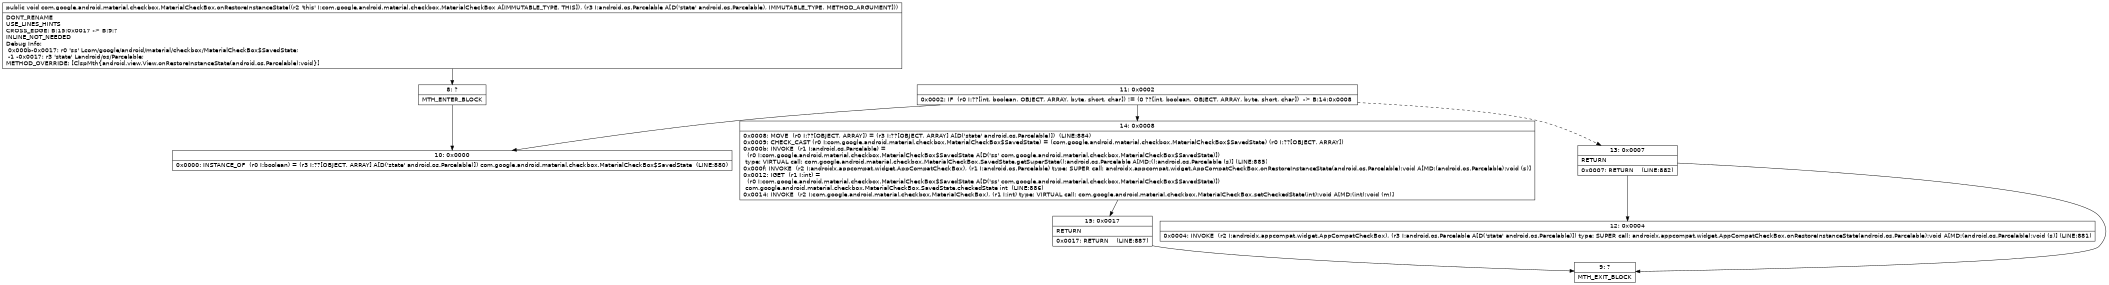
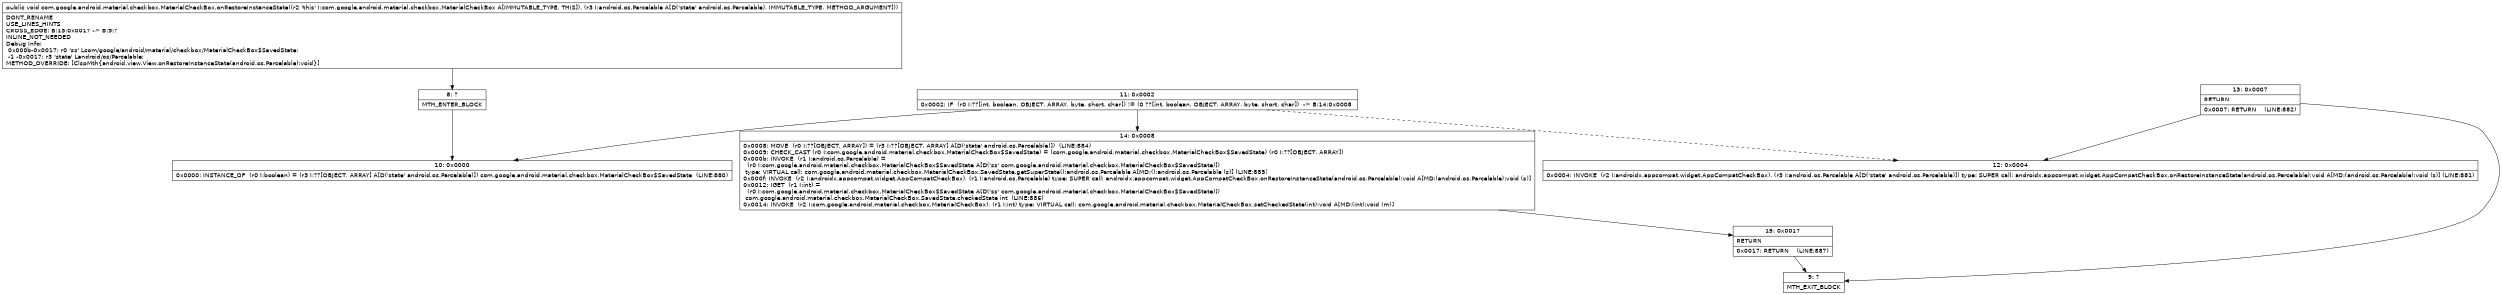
edge "11: 0x0002" -> "13: 0x0007": now "11: 0x0002" -> "12: 0x0004"
